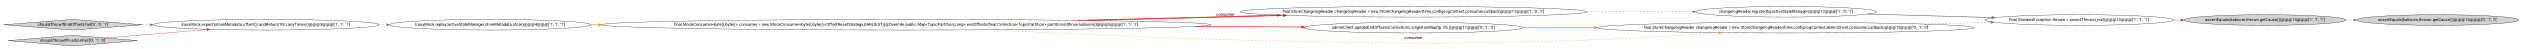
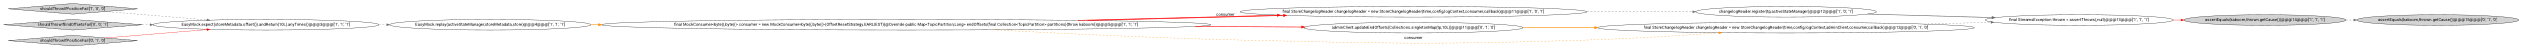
node "shouldThrowIfPositionFail['1', '0', '0']": added
